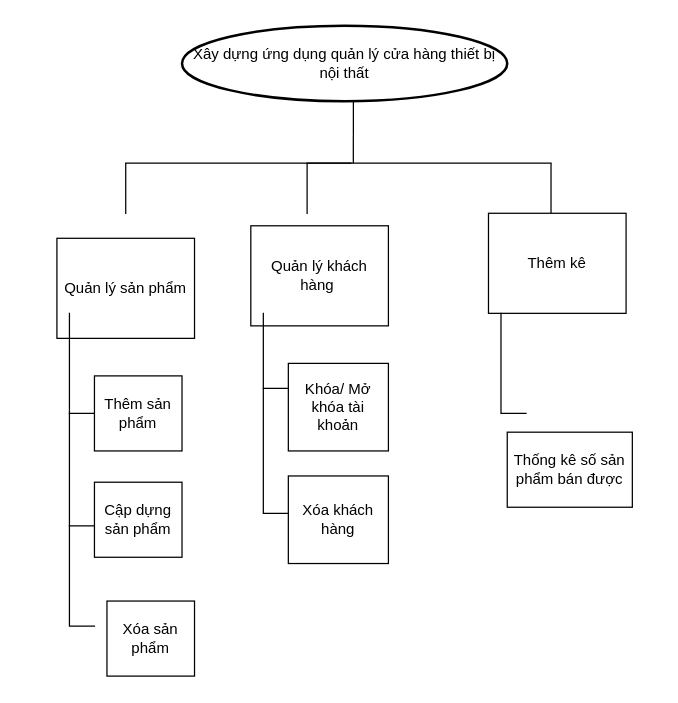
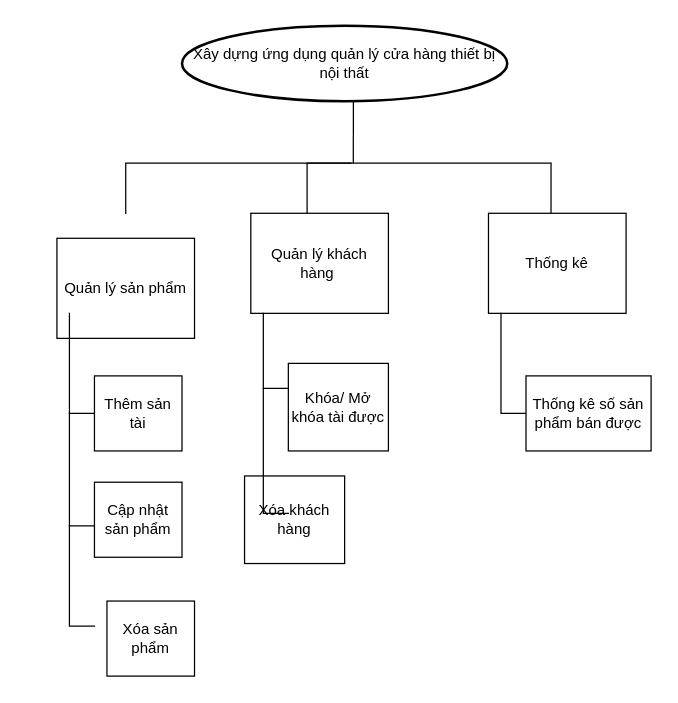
node "Thêm kê": label "Thêm kê" -> "Thống kê"
node "Quản lý khách hàng": moved (319, 276) -> (319, 263)
node "Khóa/ Mở khóa tài khoản": label "Khóa/ Mở khóa tài khoản" -> "Khóa/ Mở khóa tài được"
node "Thêm sản phẩm": label "Thêm sản phẩm" -> "Thêm sản tài"
node "Thống kê số sản phẩm bán được": moved (569, 469) -> (588, 413)
node "Cập dựng sản phẩm": label "Cập dựng sản phẩm" -> "Cập nhật sản phẩm"
node "Xóa khách hàng": moved (338, 519) -> (294, 519)
